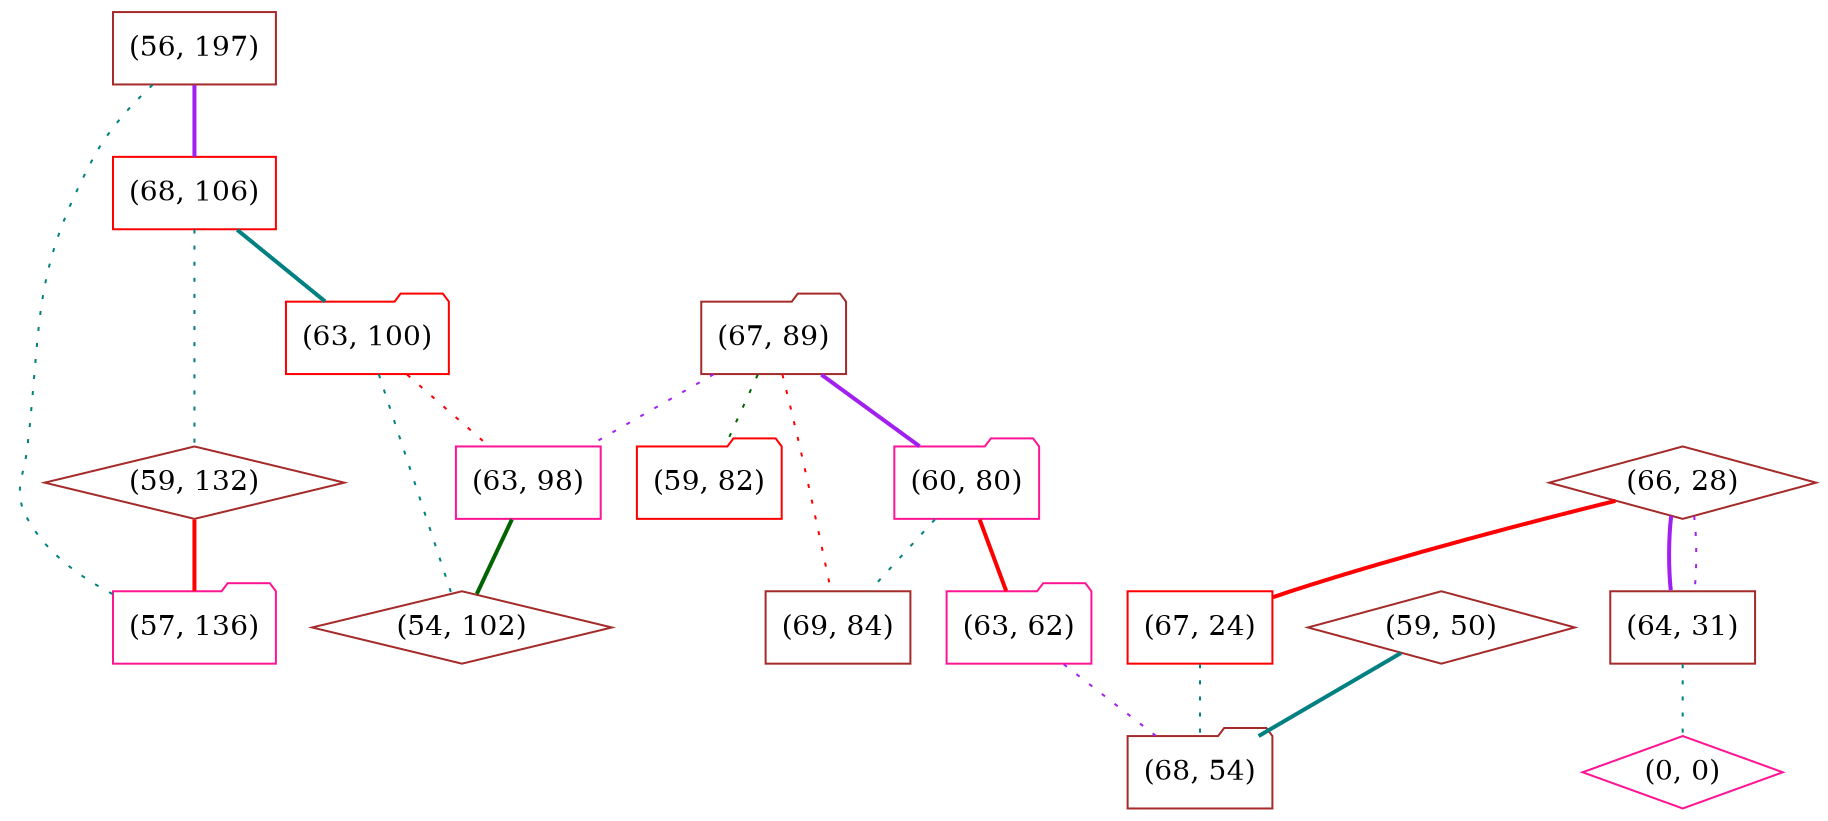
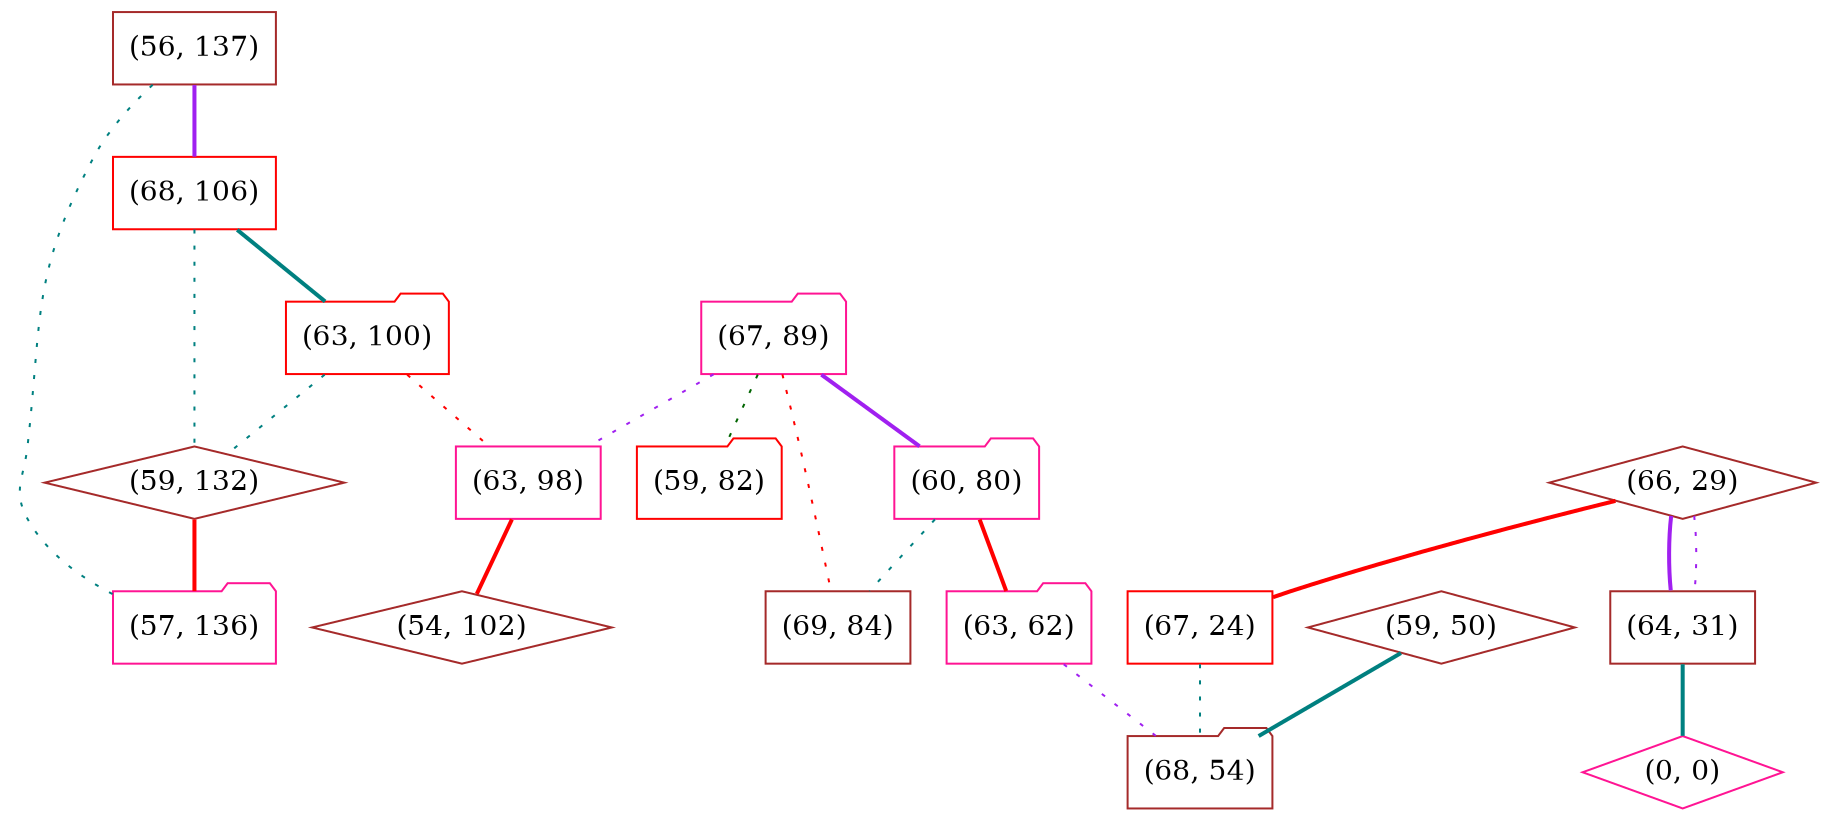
node "(56, 197)": label "(56, 197)" -> "(56, 137)"
node "(67, 89)": color brown -> deeppink
node "(66, 28)": label "(66, 28)" -> "(66, 29)"
edge "(63, 100)" -- "(54, 102)": now "(63, 100)" -- "(59, 132)"
edge "(63, 98)" -- "(54, 102)": color darkgreen -> red
edge "(64, 31)" -- "(0, 0)": style dotted -> bold
